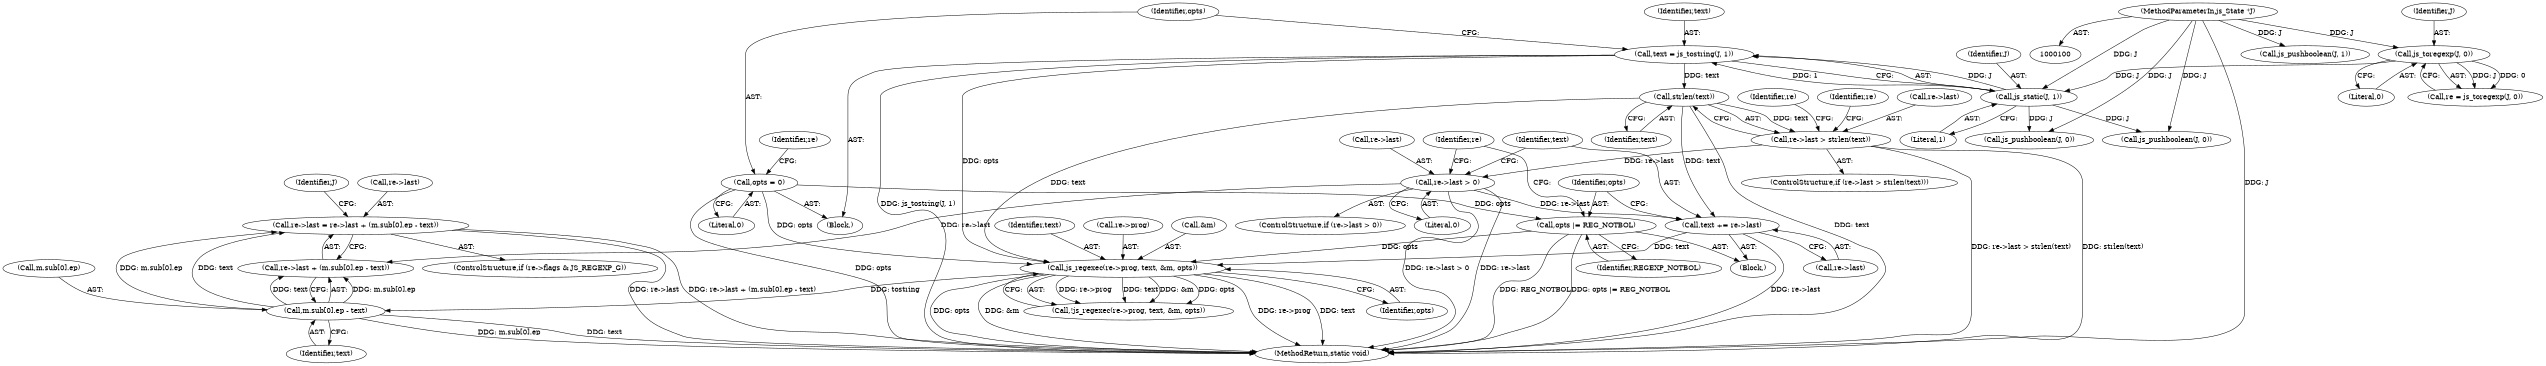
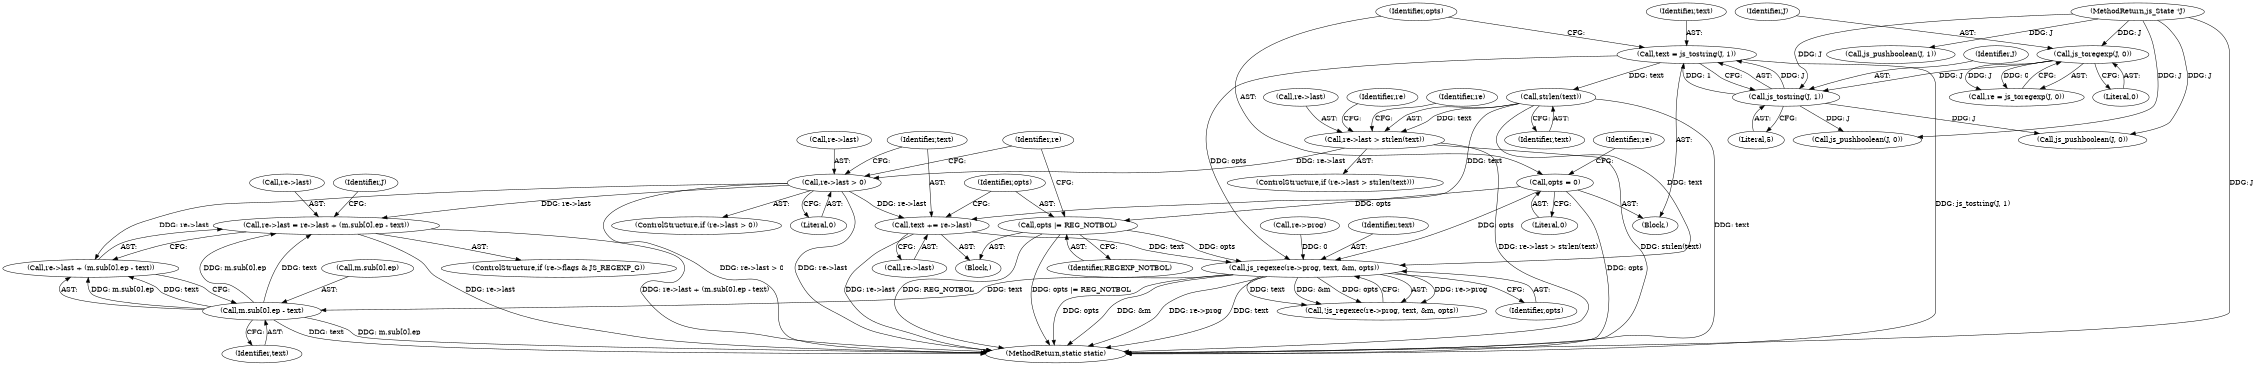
node "(MethodParameterIn,js_State *J)": label "(MethodParameterIn,js_State *J)" -> "(MethodReturn,js_State *J)"
node "1000100": removed
node "(Call,js_static(J, 1))": label "(Call,js_static(J, 1))" -> "(Call,js_tostring(J, 1))"
edge "(Call,re->last > strlen(text))" -> "(Call,strlen(text))": removed, label "CFG:"
node "(Literal,1)": label "(Literal,1)" -> "(Literal,5)"
edge "(Call,re->last > 0)" -> "(Call,re->last = re->last + (m.sub[0].ep - text))": added, label "DDG: re->last"
node "(Call,&m)": removed
edge "(Call,re->prog)" -> "(Call,js_regexec(re->prog, text, &m, opts))": label "AST: " -> "DDG: 0"
edge "(Call,js_regexec(re->prog, text, &m, opts))" -> "(Call,m.sub[0].ep - text)": label "DDG: tostring" -> "DDG: text"
node "(MethodReturn,static void)": label "(MethodReturn,static void)" -> "(MethodReturn,static static)"
